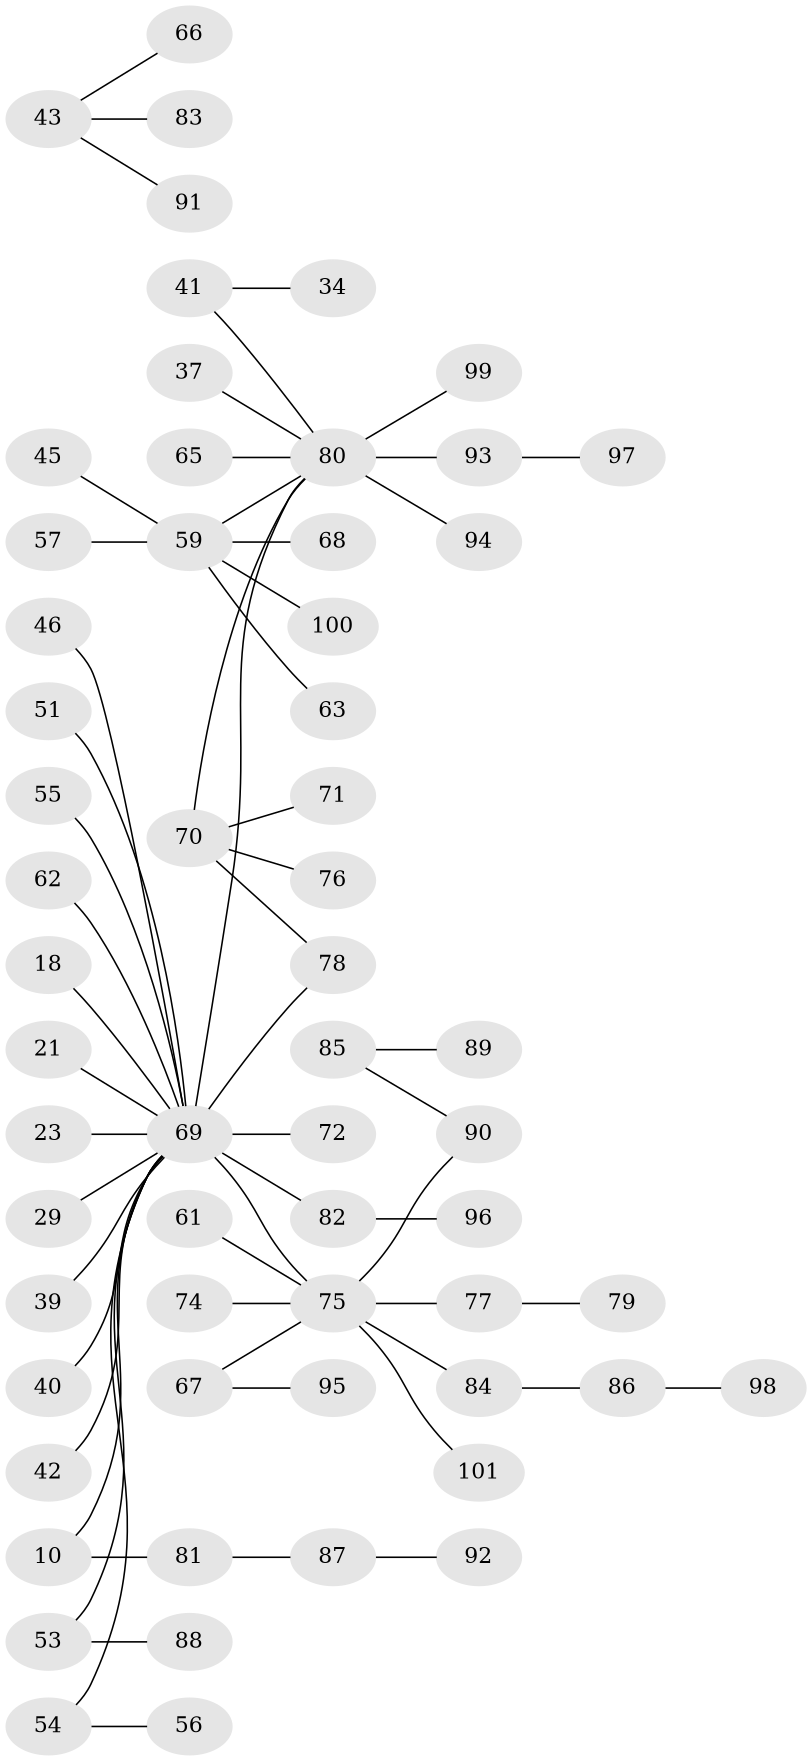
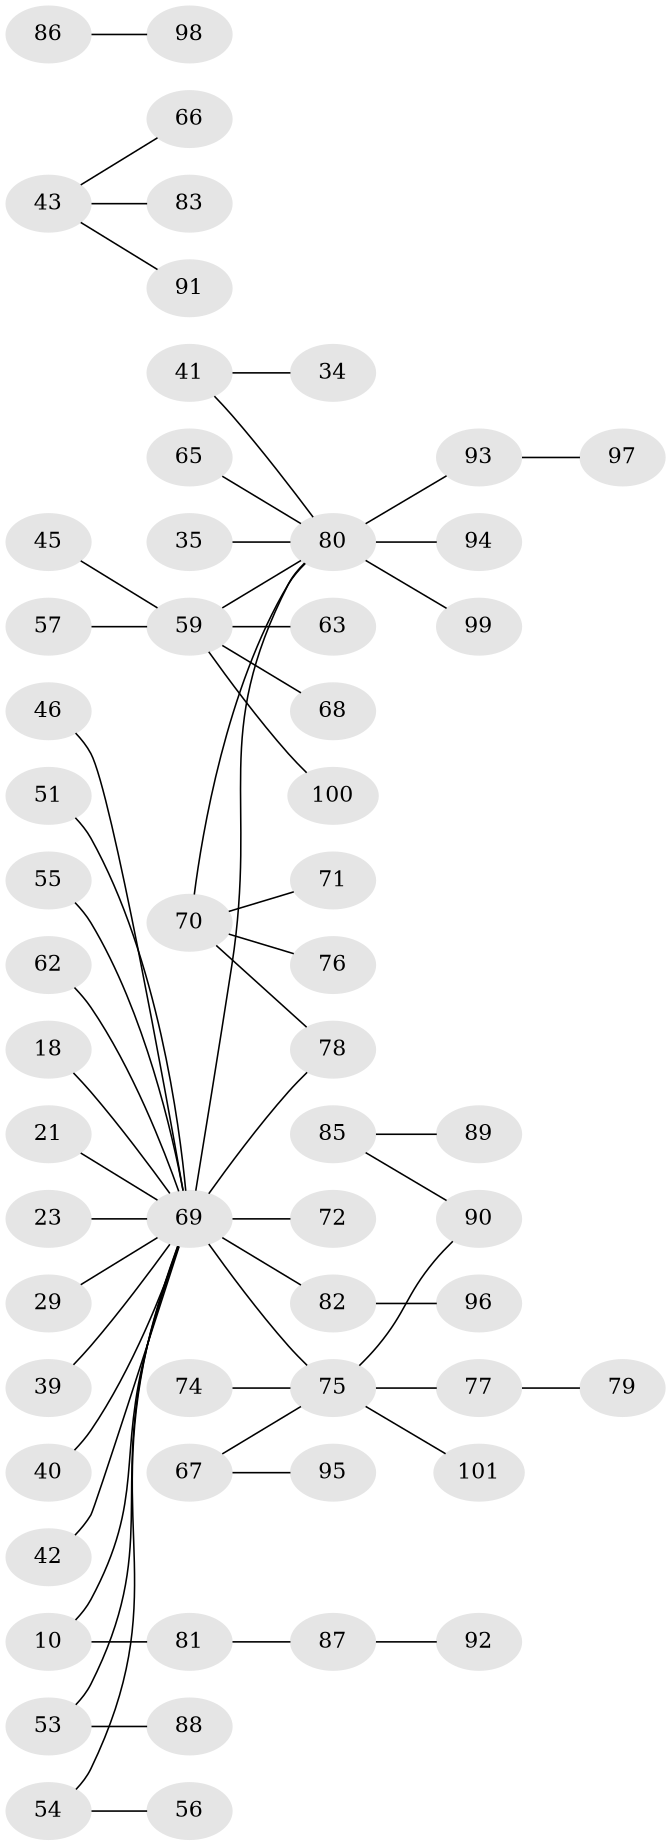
node "37": label "37" -> "35"
node "61": removed
node "84": removed
